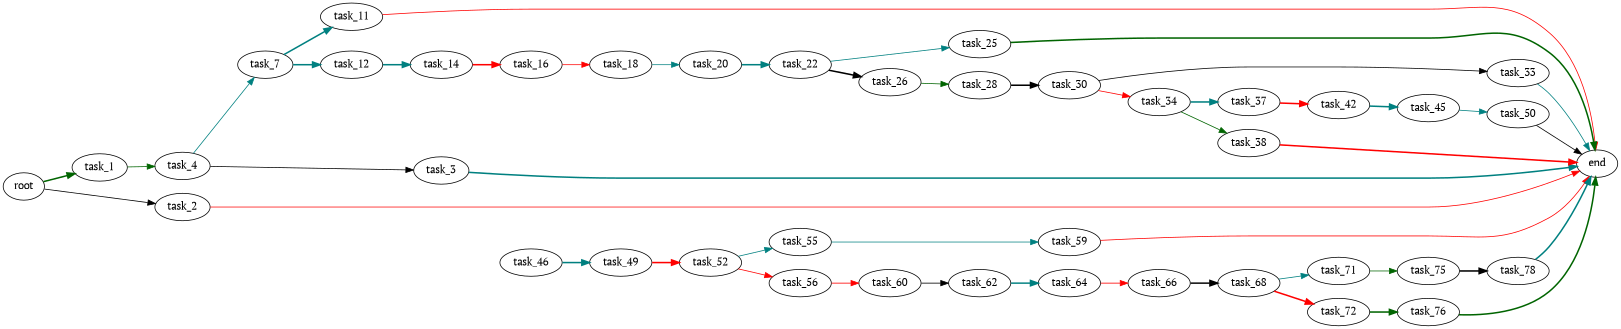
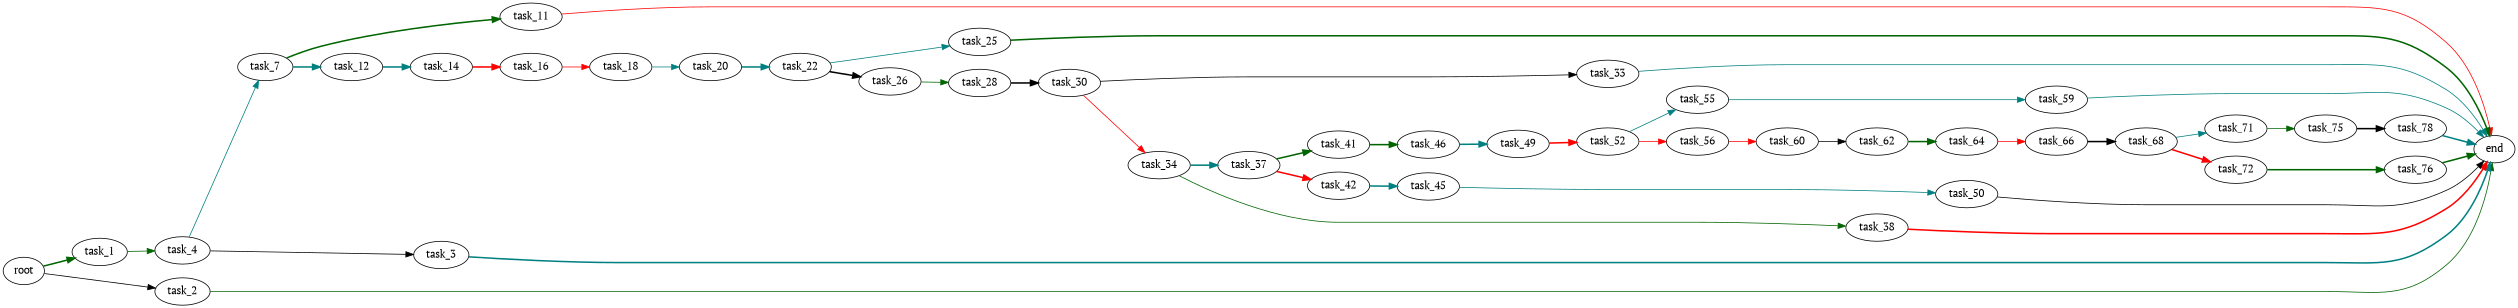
edge "task_7" -> "task_11": color teal -> darkgreen
node "task_41": added
edge "task_2" -> "end": color red -> darkgreen
edge "task_59" -> "end": color red -> teal
edge "task_62" -> "task_64": color teal -> darkgreen
